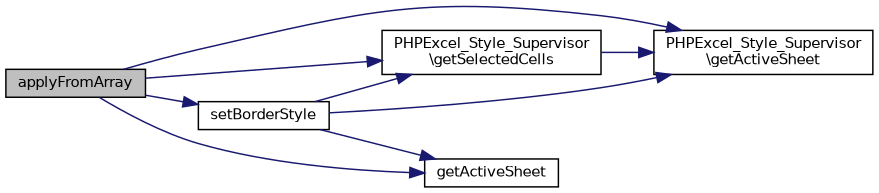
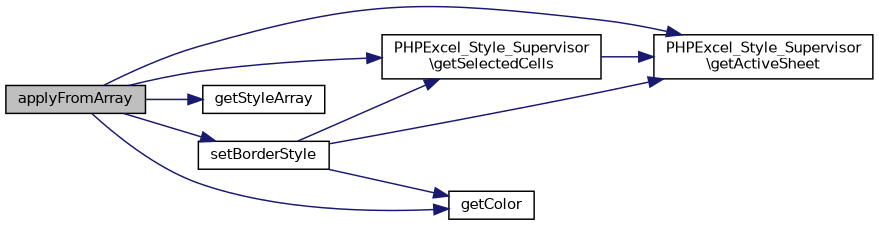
node "getStyleArray": added
node "getActiveSheet": label "getActiveSheet" -> "getColor"
